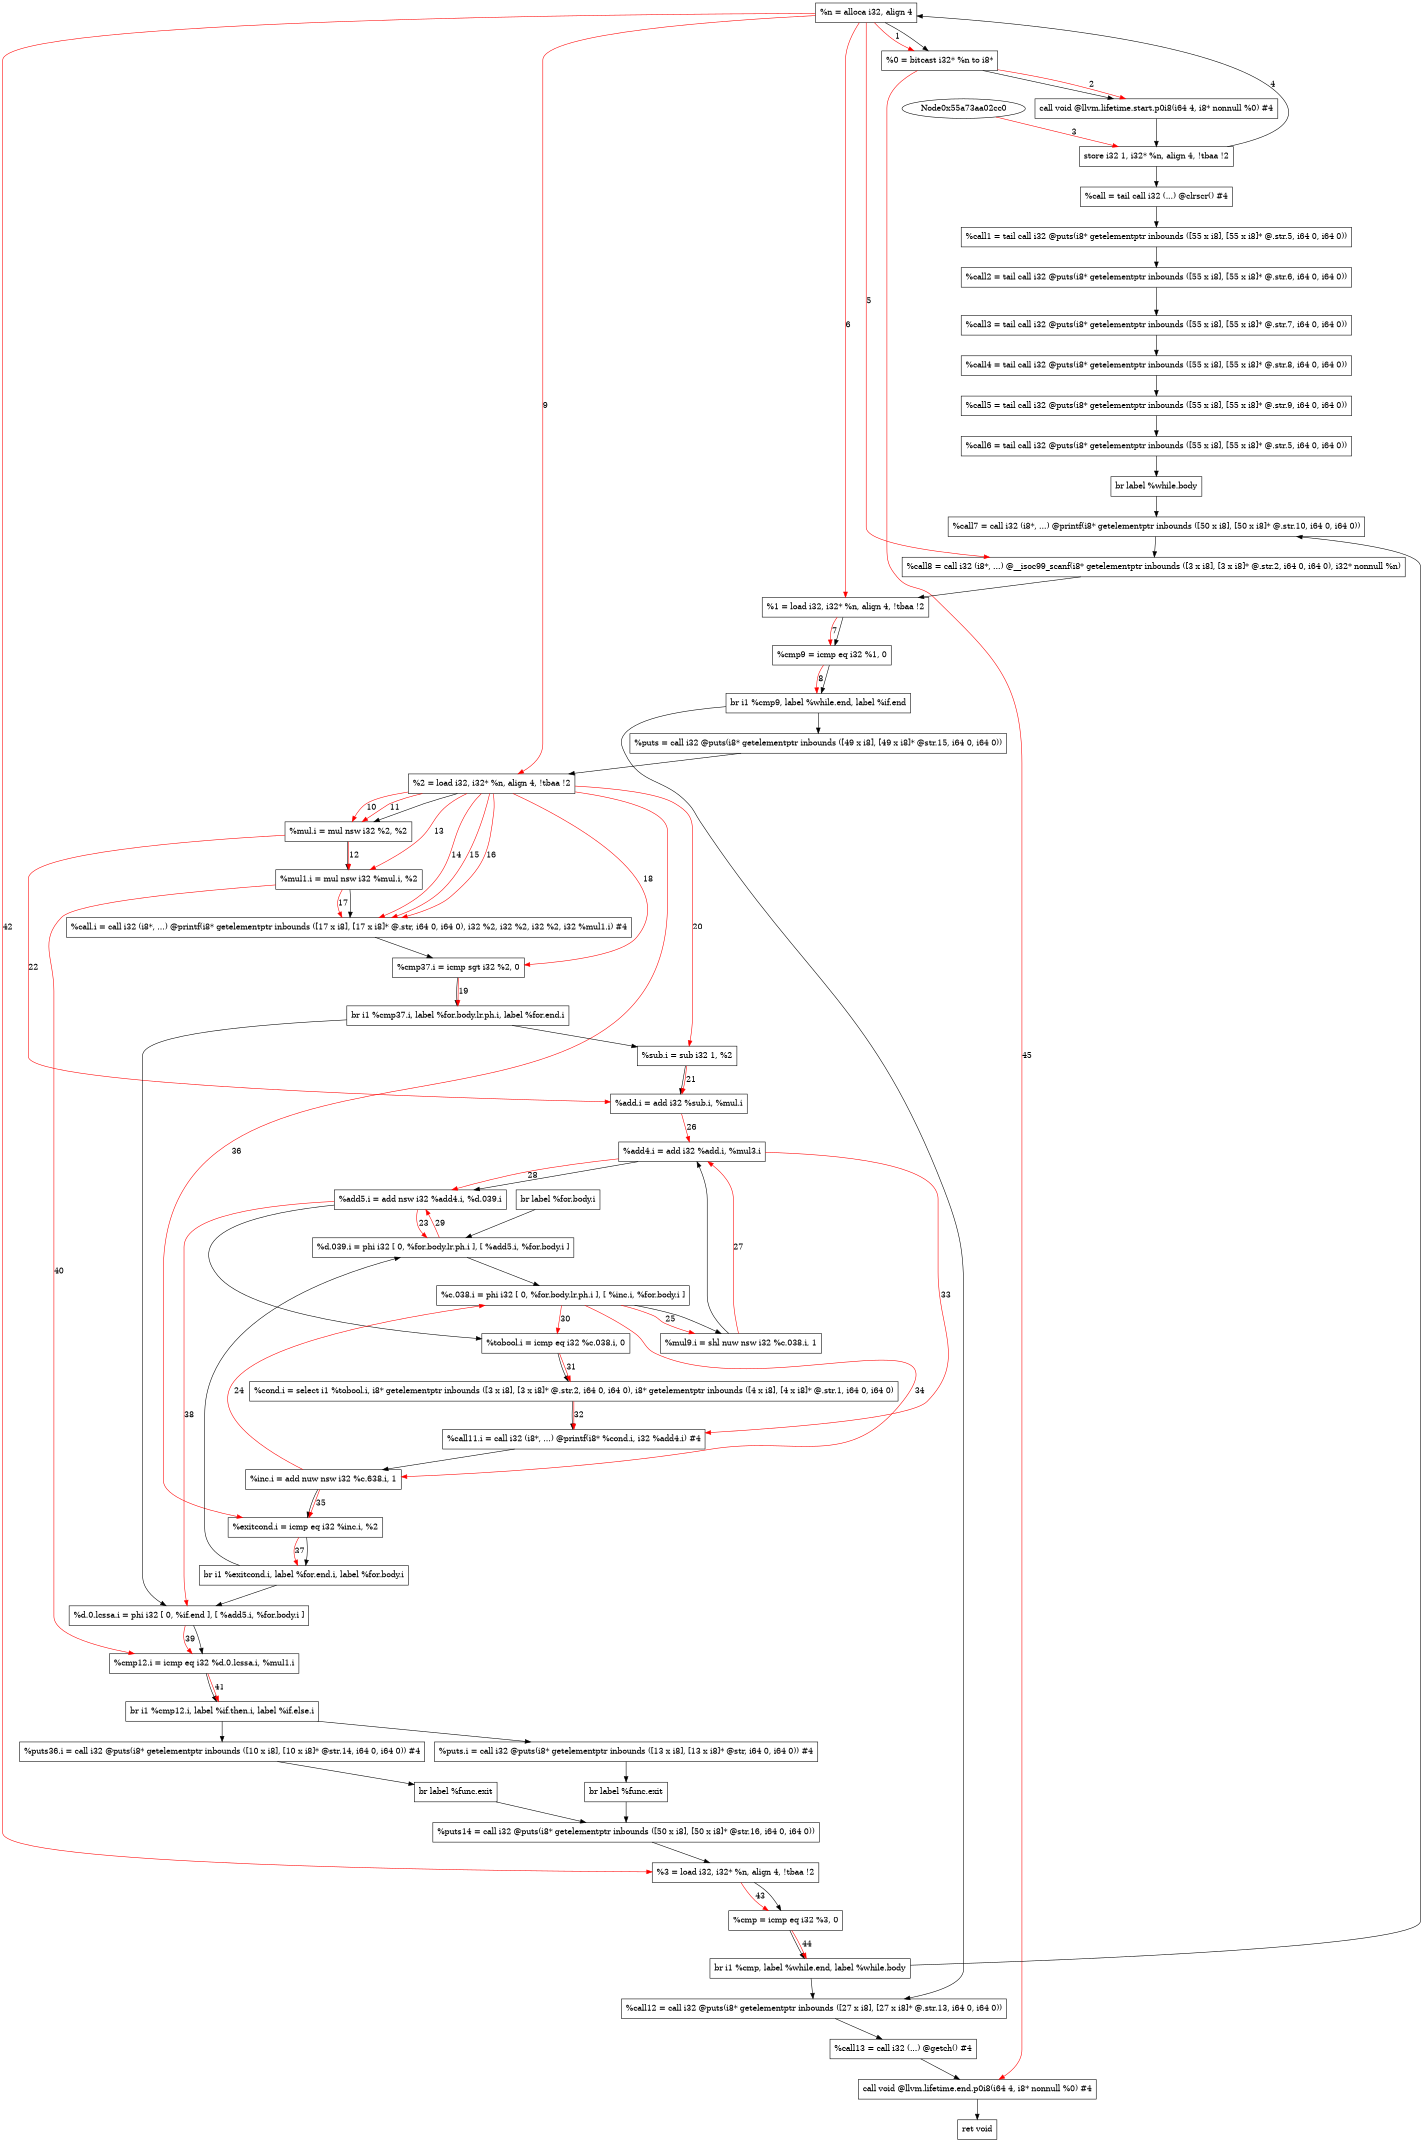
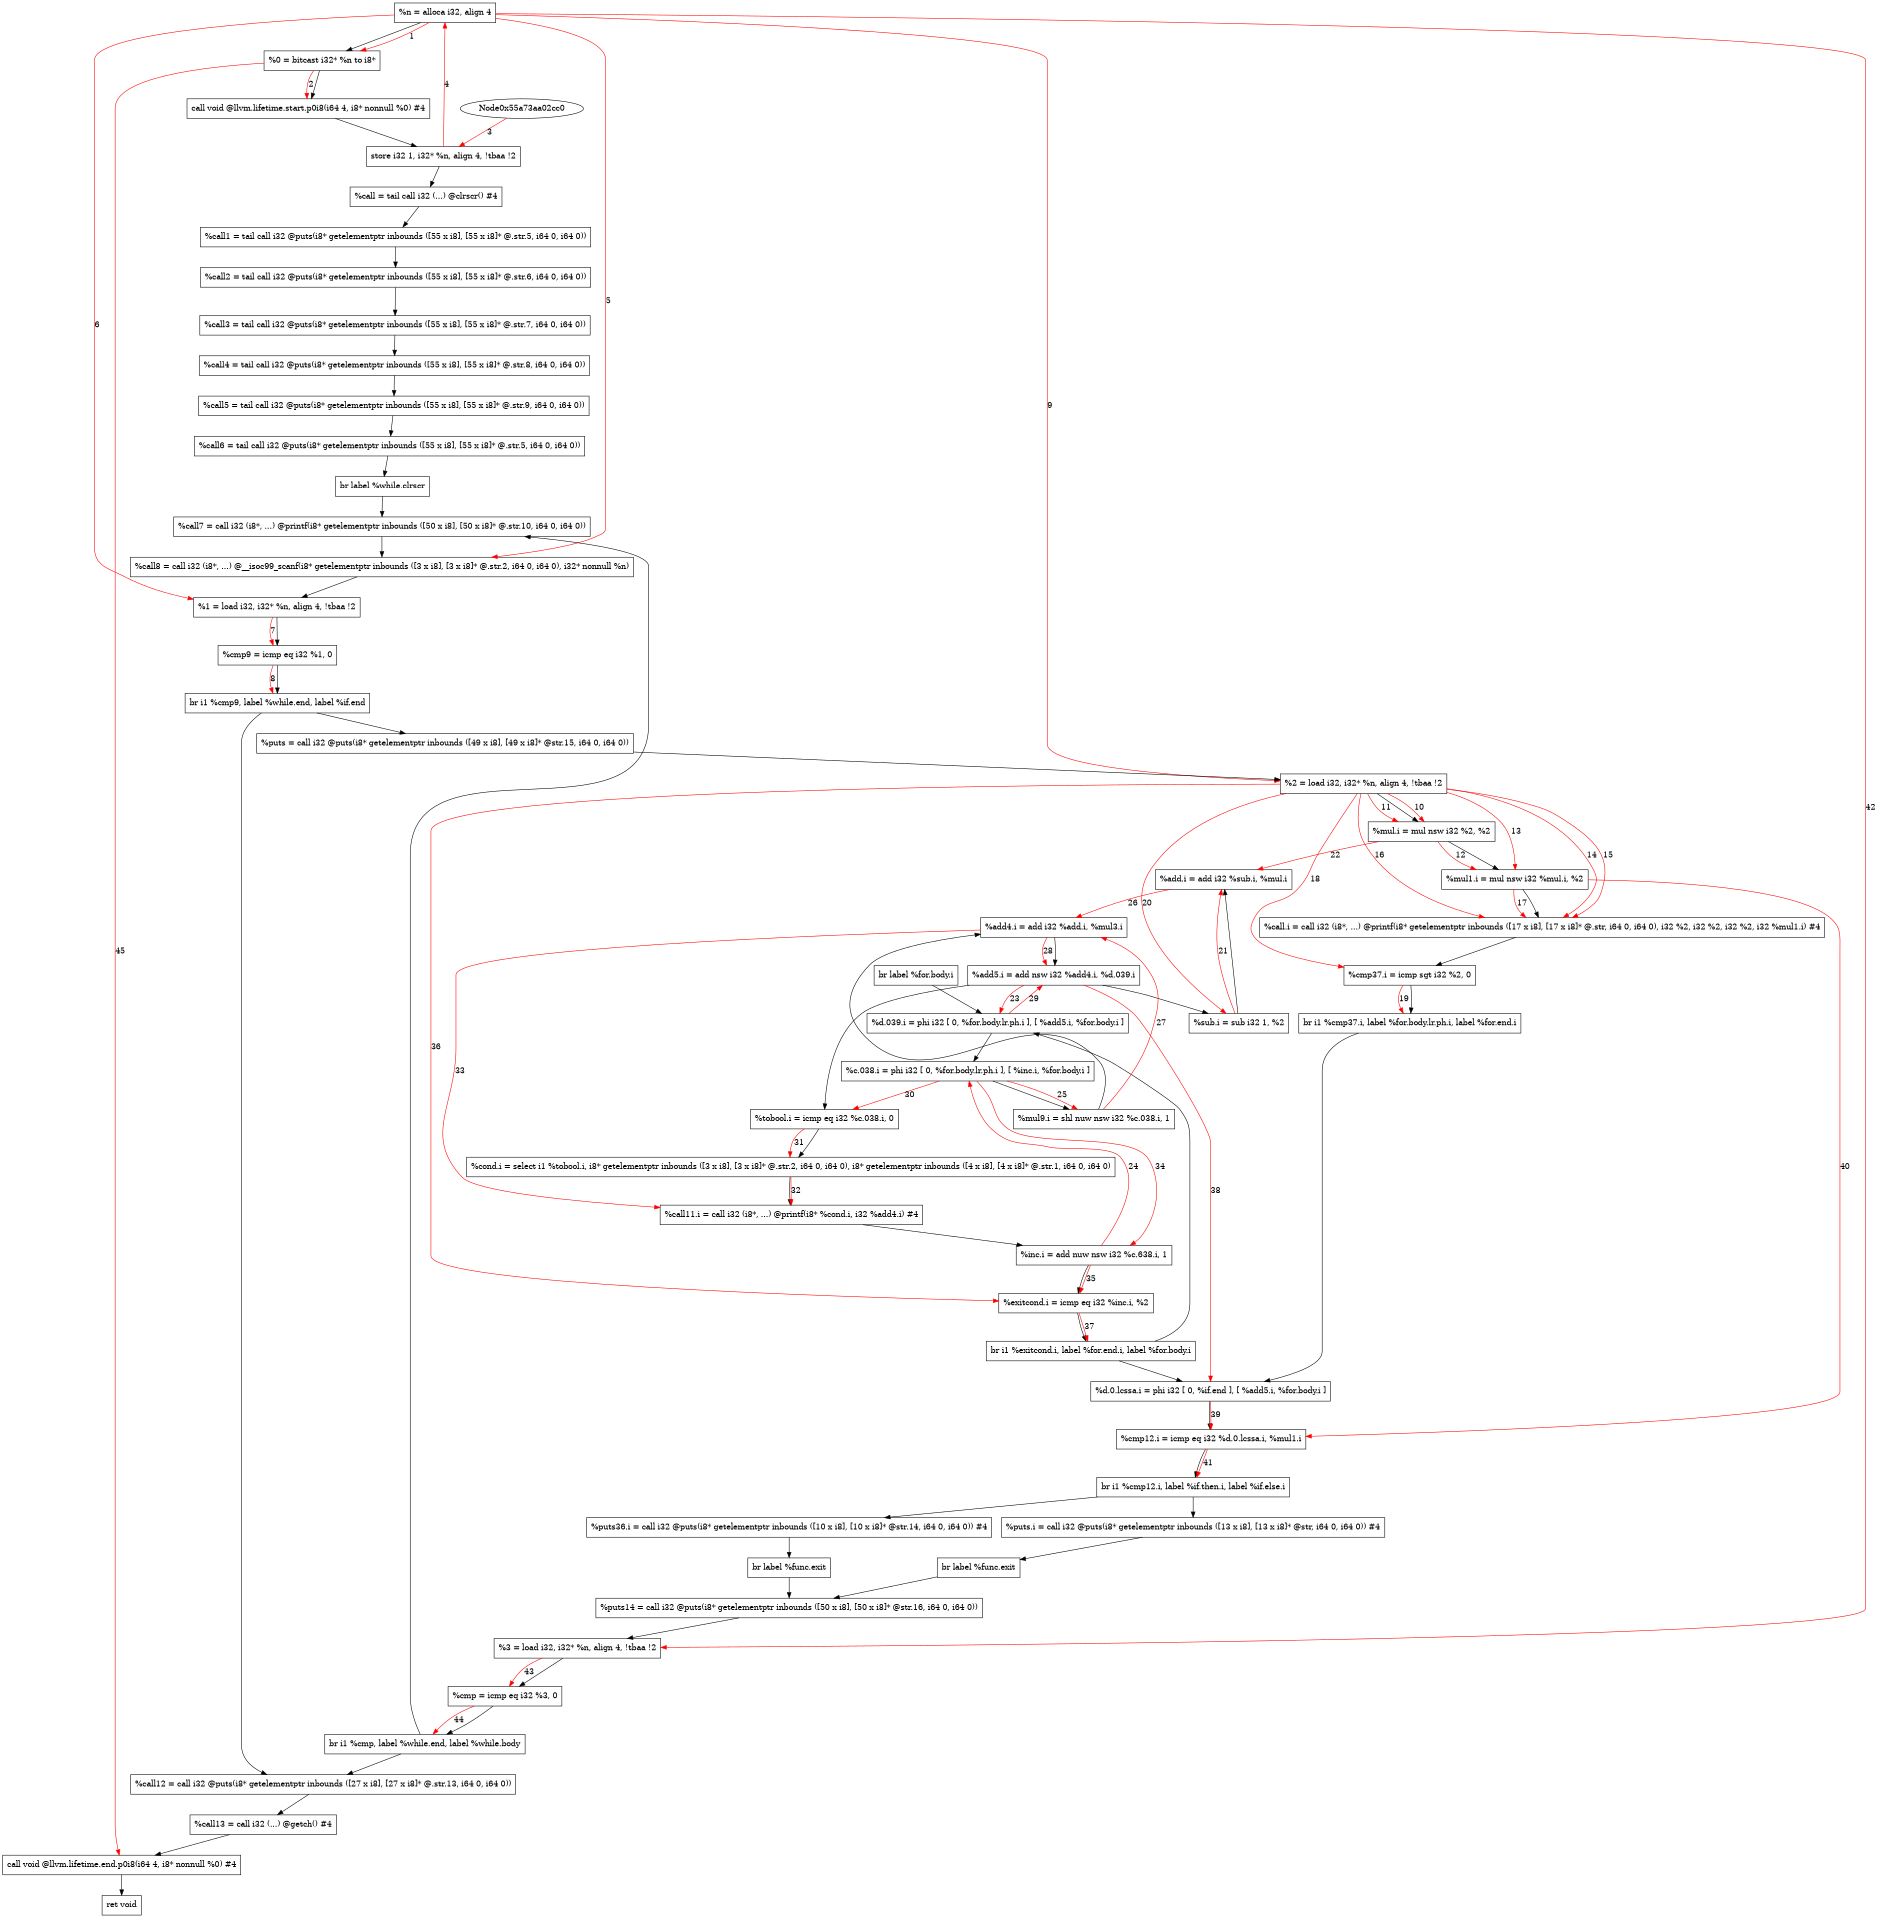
edge "store i32 1, i32* %n, align 4, !tbaa !2" -> "%n = alloca i32, align 4": color black -> red
node "br label %while.body": label "br label %while.body" -> "br label %while.clrscr"
edge "br i1 %cmp37.i, label %for.body.lr.ph.i, label %for.end.i" -> "%sub.i = sub i32 1, %2": now "%add5.i = add nsw i32 %add4.i, %d.039.i" -> "%sub.i = sub i32 1, %2"
